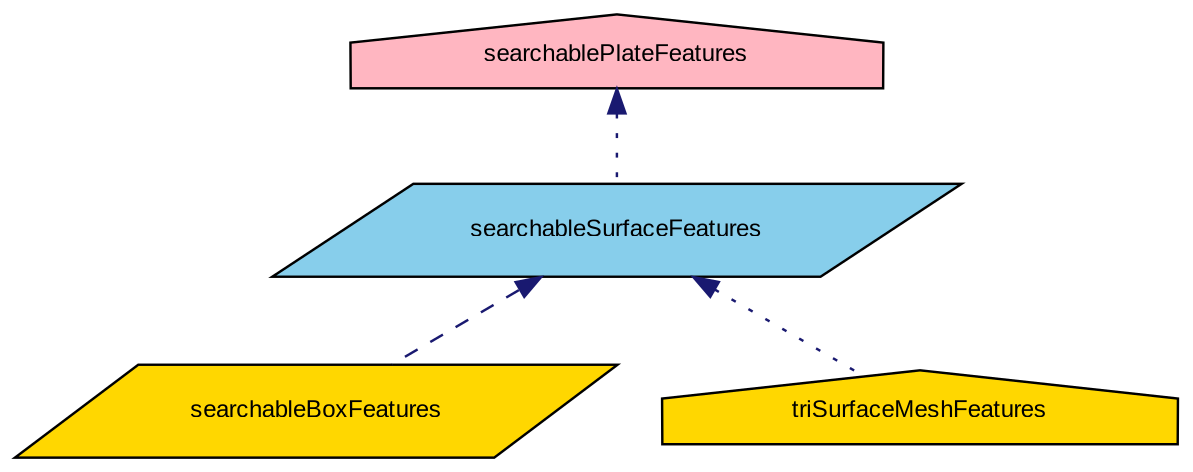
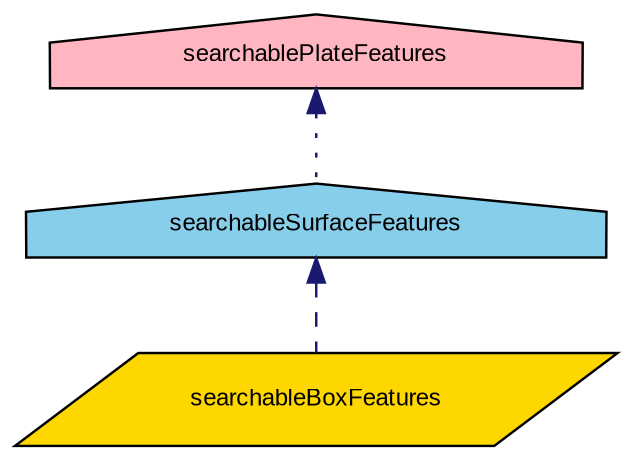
node "searchableSurfaceFeatures": shape parallelogram -> house
node "triSurfaceMeshFeatures": removed
